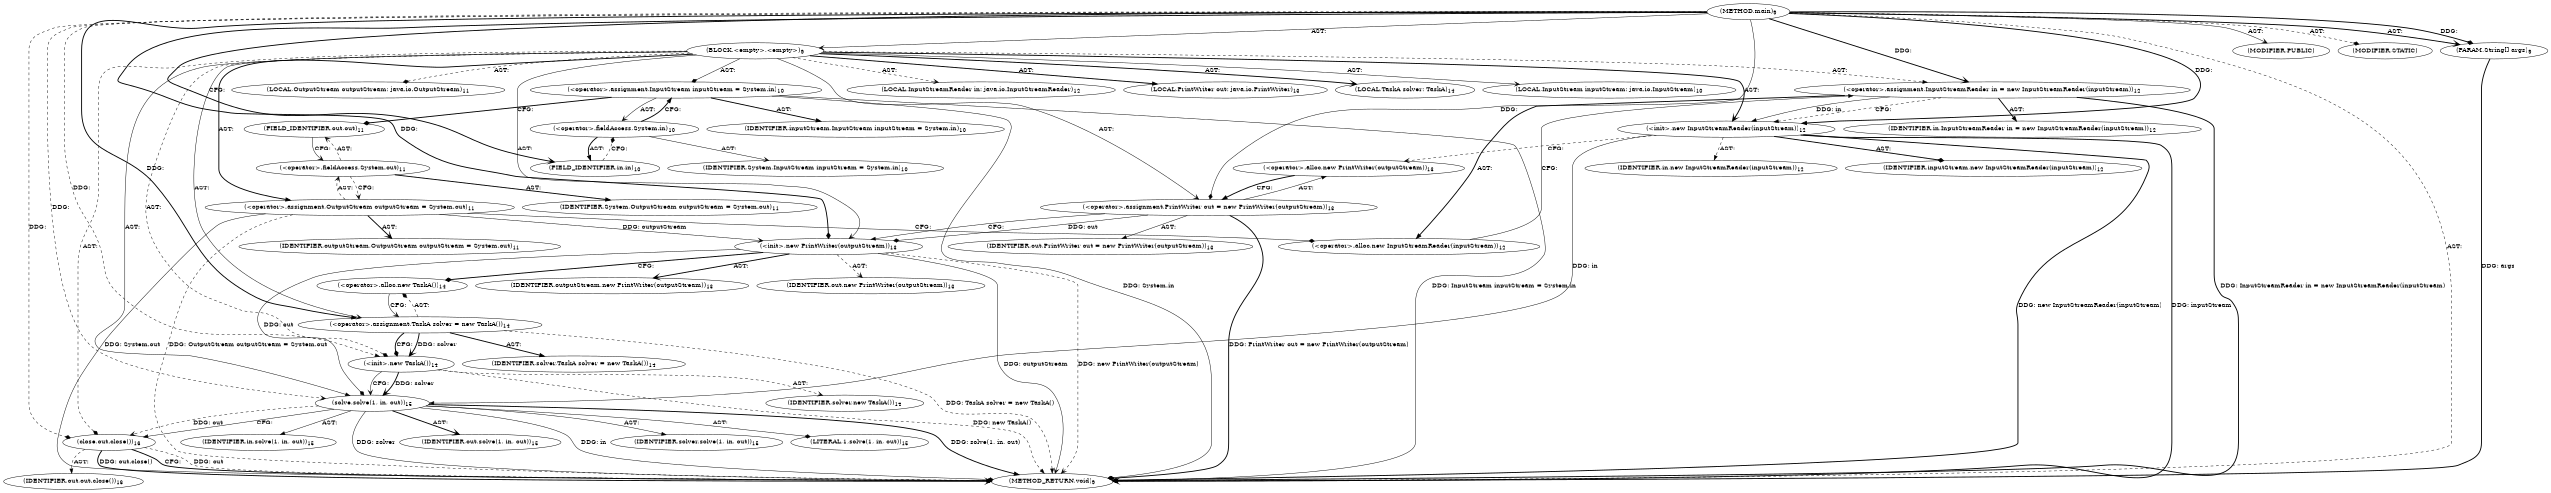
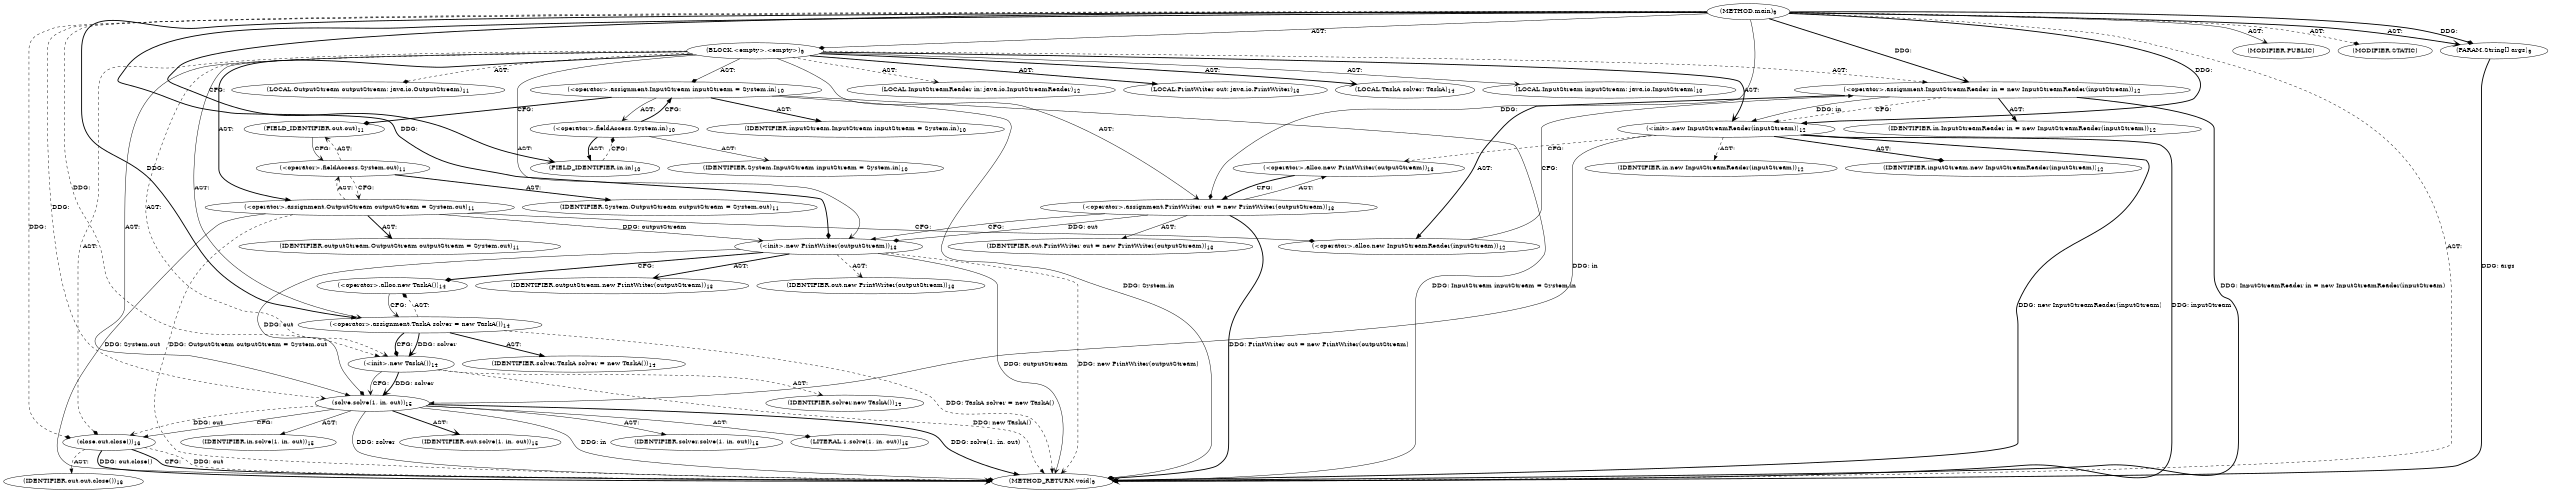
edge "(METHOD,main)" -> "(BLOCK,<empty>,<empty>)": arrowhead vee -> diamond
edge "(BLOCK,<empty>,<empty>)" -> "(<init>,new TaskA())": arrowhead diamond -> vee
